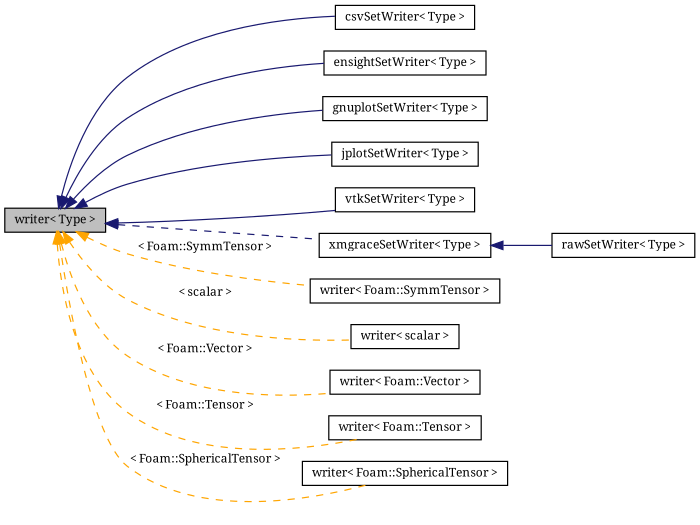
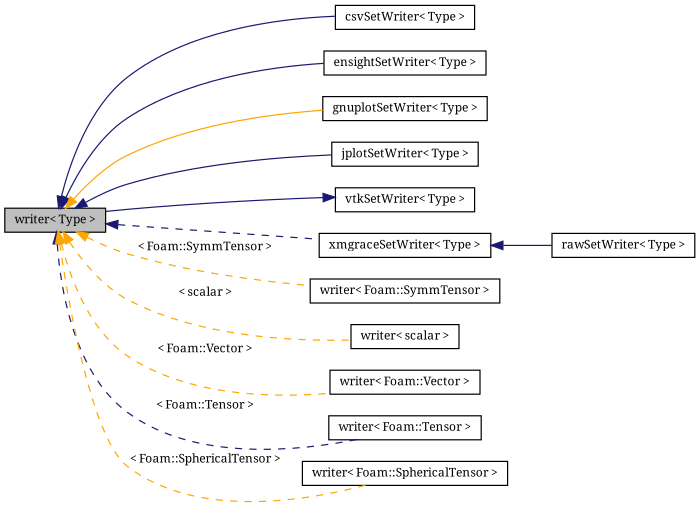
edge "gnuplotSetWriter< Type >" -> "writer< Type >": color midnightblue -> orange
edge "vtkSetWriter< Type >" -> "writer< Type >": reversed
edge "writer< Foam::Tensor >" -> "writer< Type >": color orange -> midnightblue
